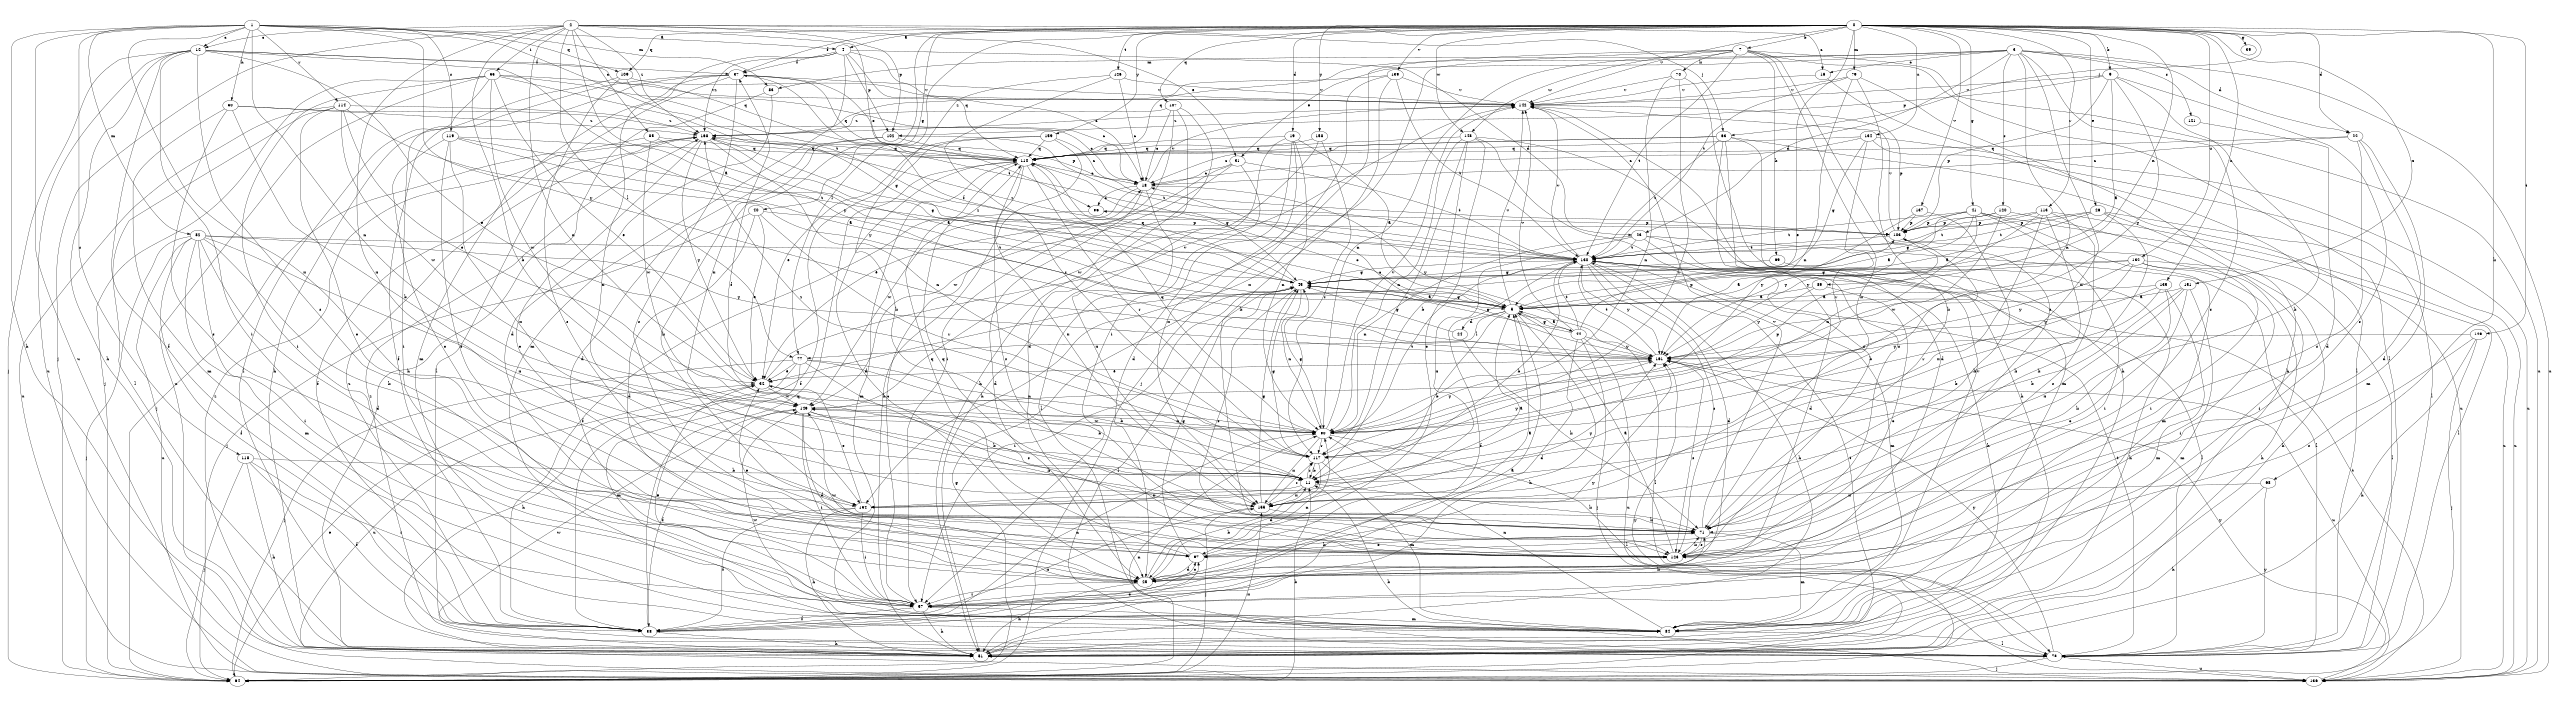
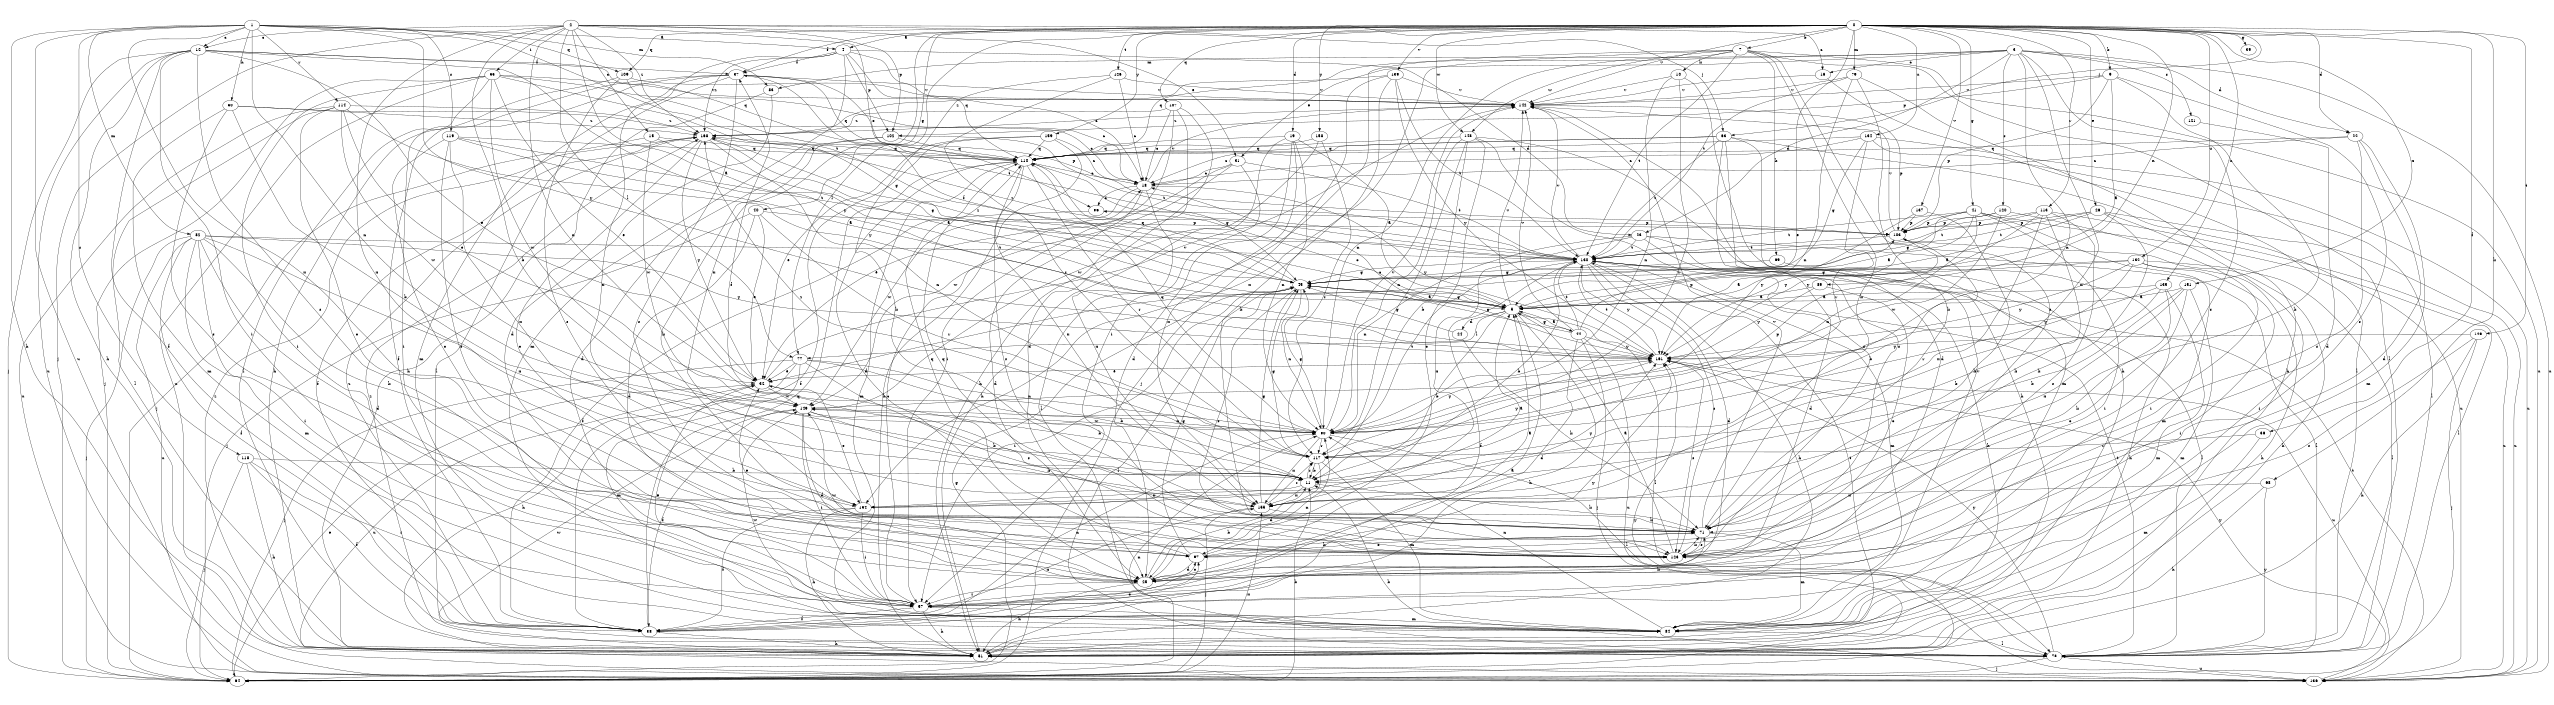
node "70": label "70" -> "10"
node "85": label "85" -> "15"
edge "9" -> "161": now "139" -> "161"
node "36": added
